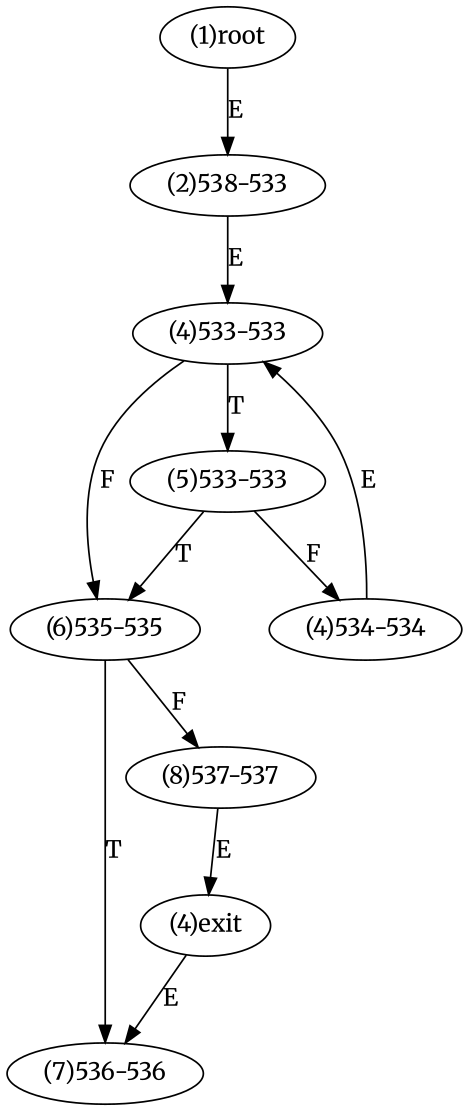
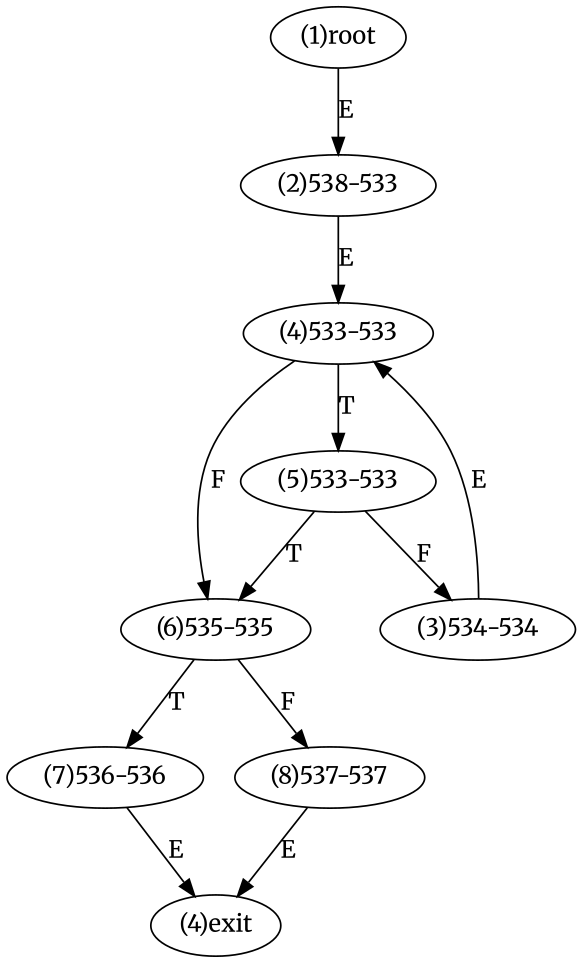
node "(4)534-534": label "(4)534-534" -> "(3)534-534"
edge "(4)exit" -> "(7)536-536": reversed
